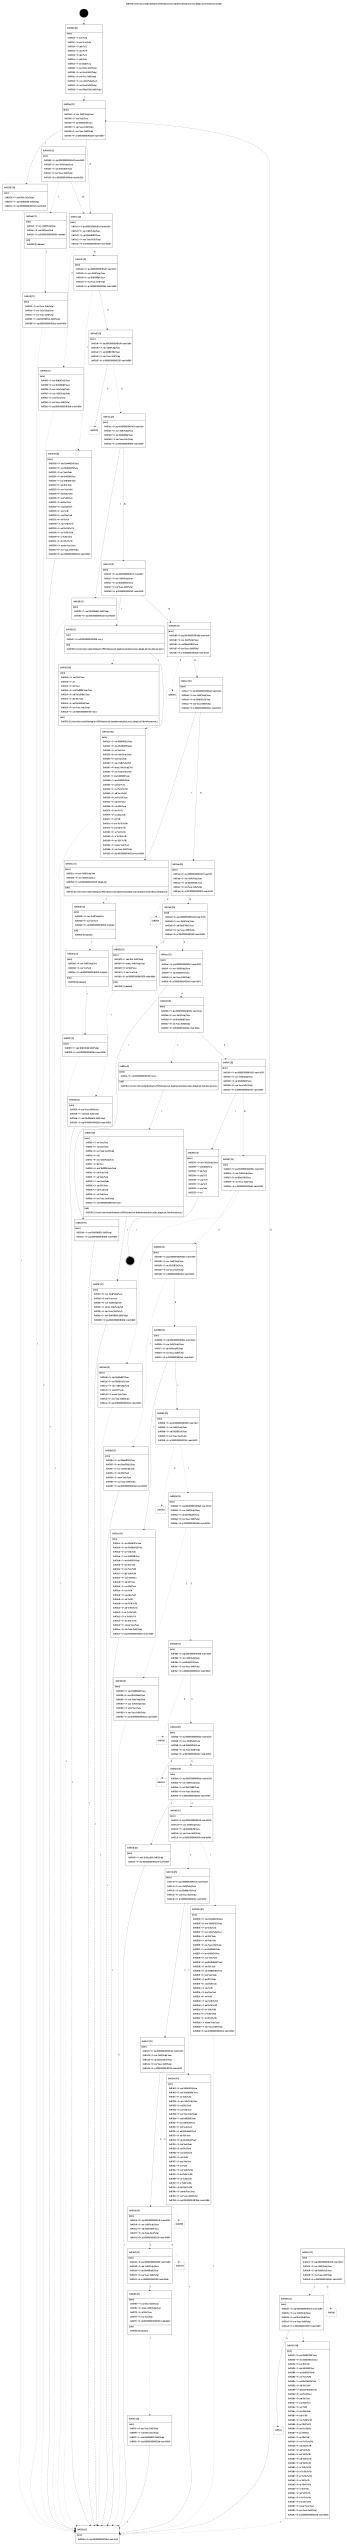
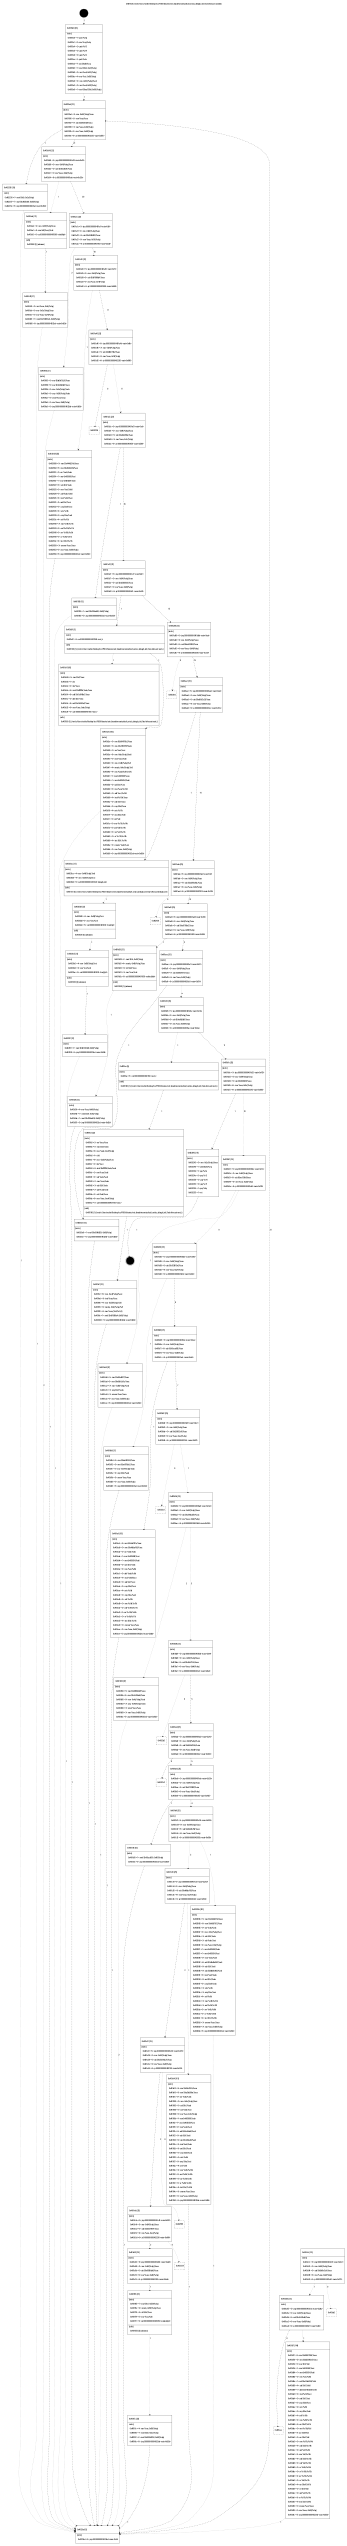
edge "0x4019ed [23]" -> "0x401a1a [22]": now "0x4019ed [23]" -> "0x401a04 [22]"
